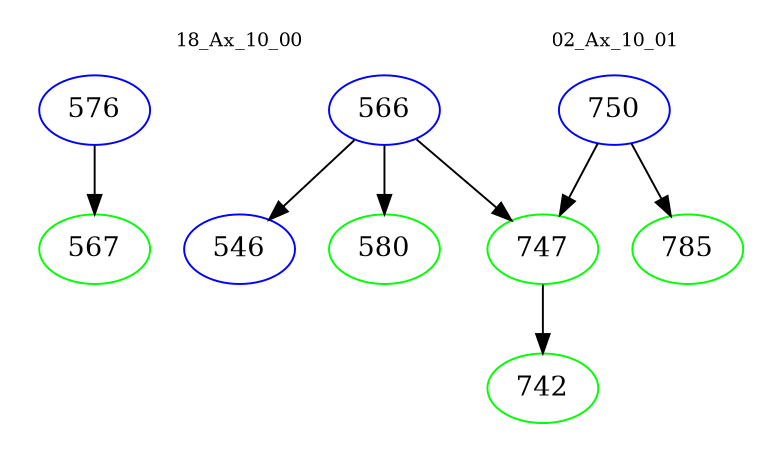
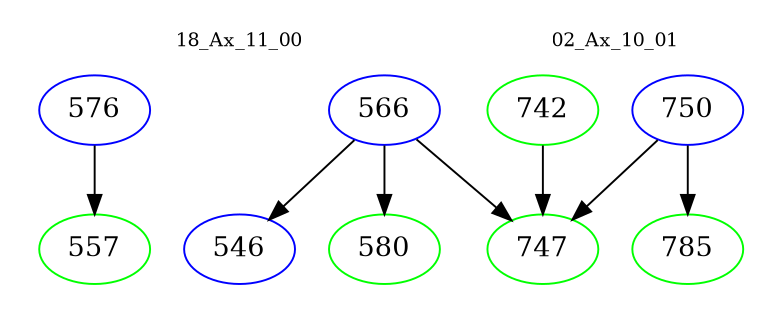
cluster "18_Ax_10_00": label "18_Ax_10_00" -> "18_Ax_11_00"
node "567": label "567" -> "557"
edge "747" -> "742": reversed
